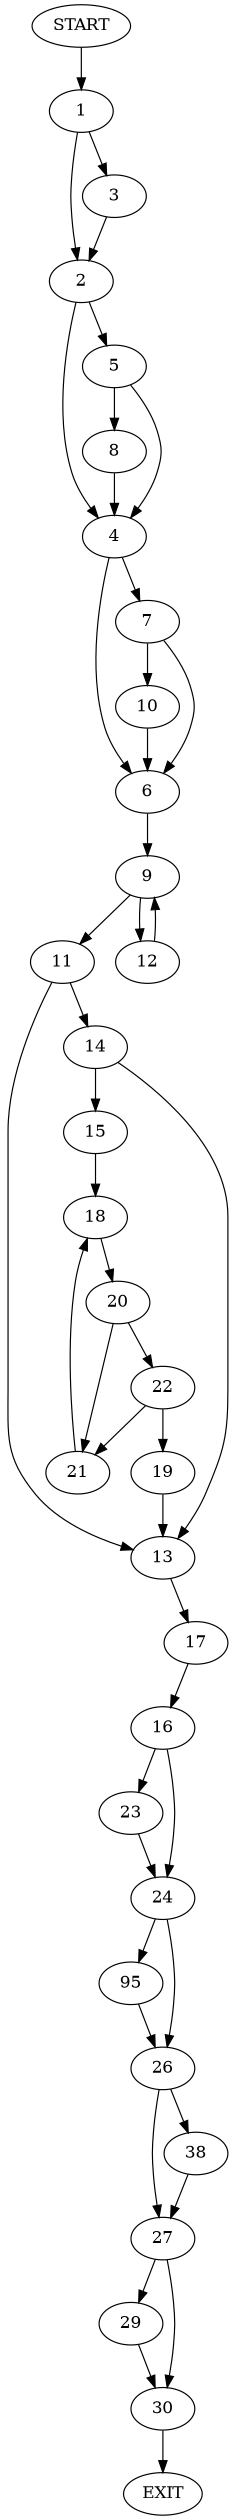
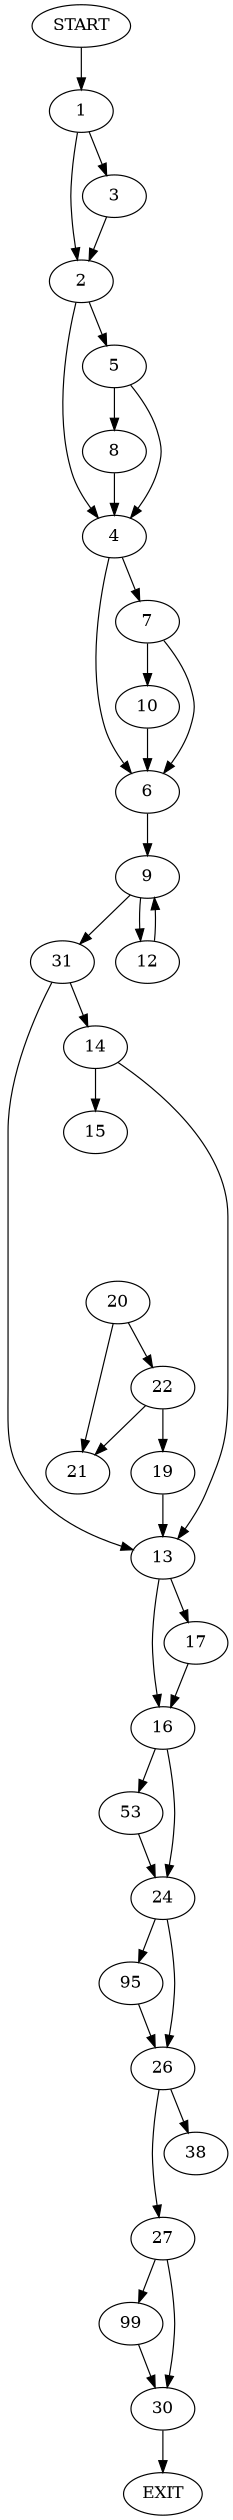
node "11": label "11" -> "31"
node "18": removed
edge "13" -> "16": added
node "23": label "23" -> "53"
edge "38" -> "27": removed
node "29": label "29" -> "99"
